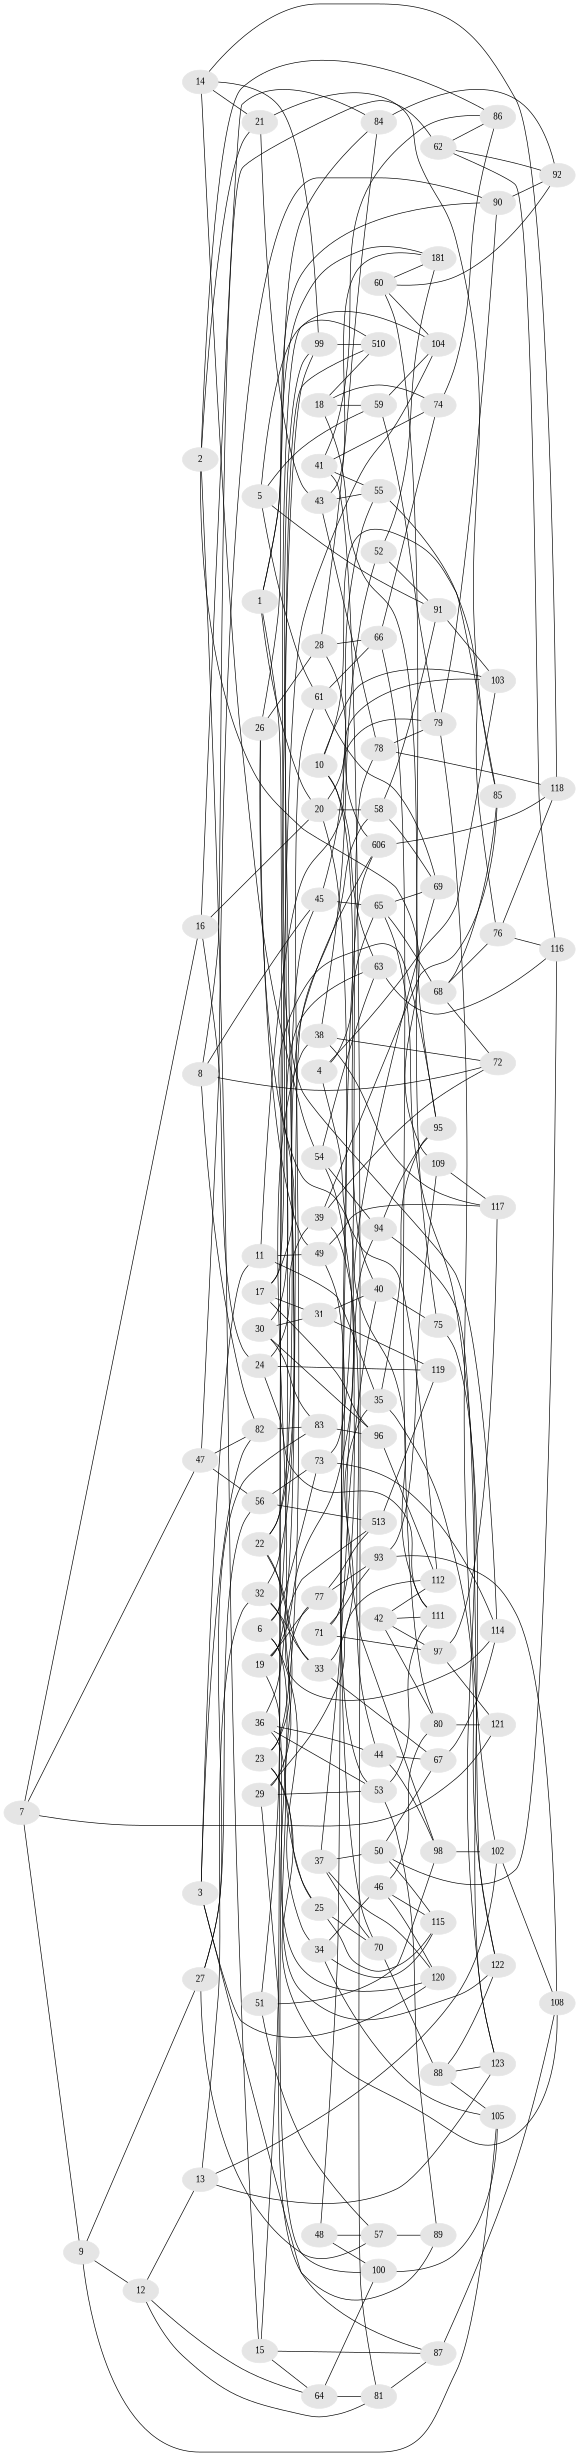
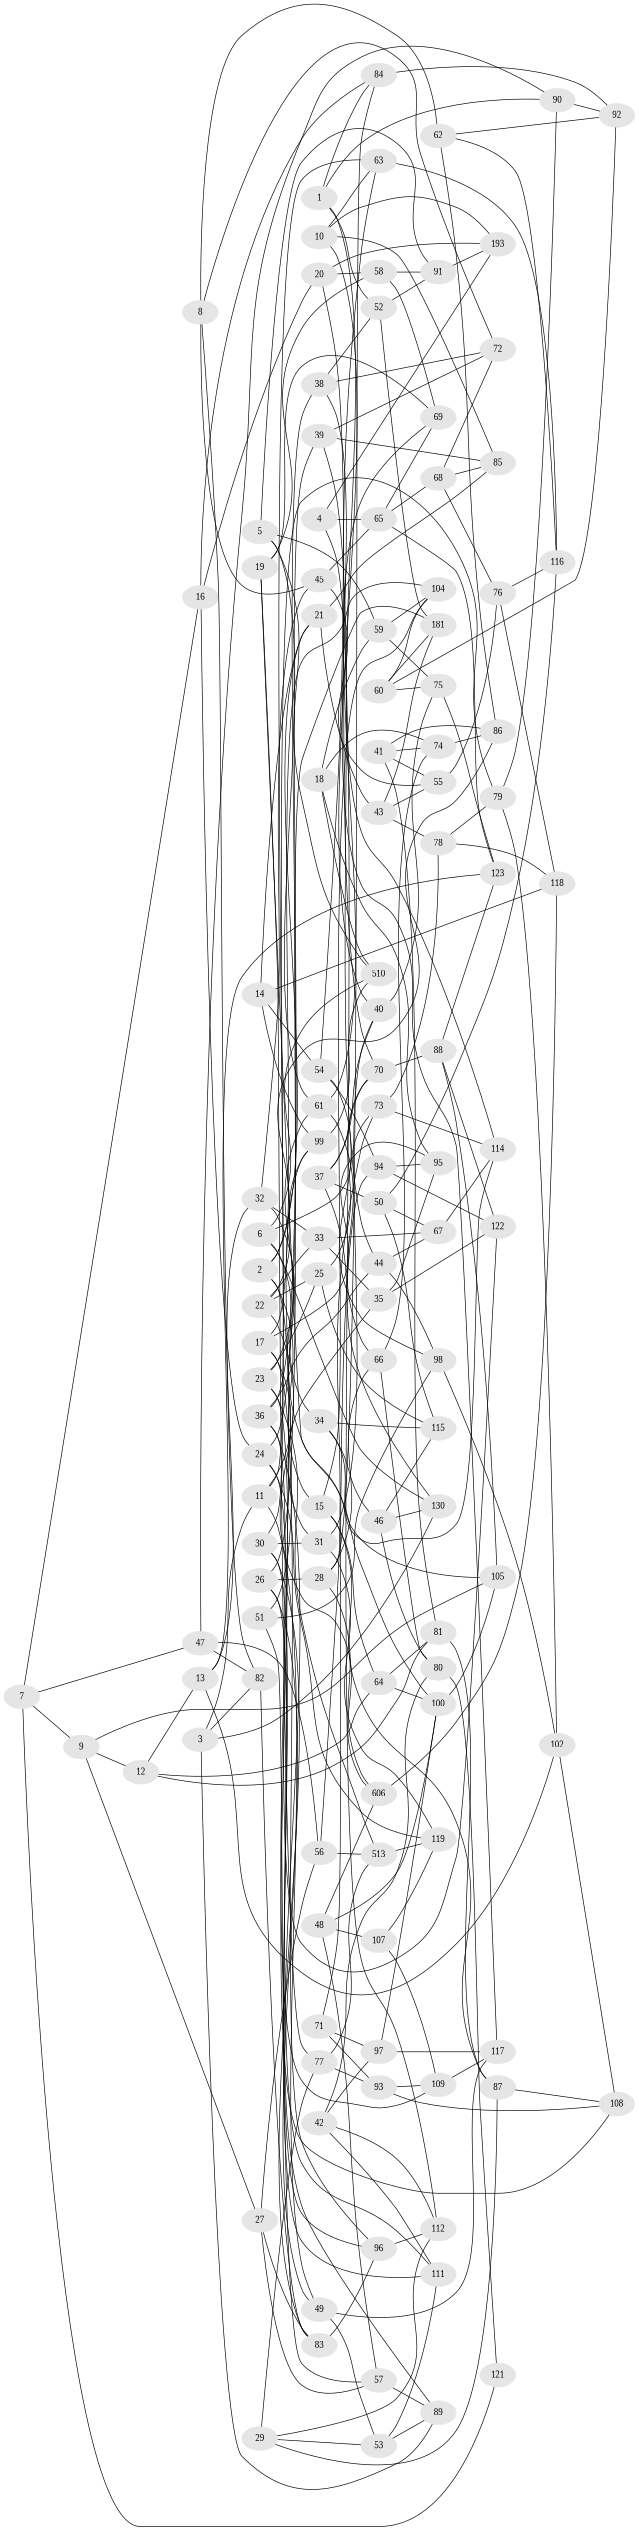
edge "59" -- "79": now "59" -- "75"
node "103": label "103" -> "193"
edge "1" -- "20": now "1" -- "52"
edge "97" -- "121": now "97" -- "100"
edge "36" -- "53": now "36" -- "89"
node "107": added
node "120": label "120" -> "130"
